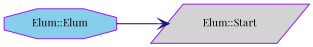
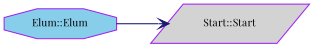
node "Elum::Start": label "Elum::Start" -> "Start::Start"
